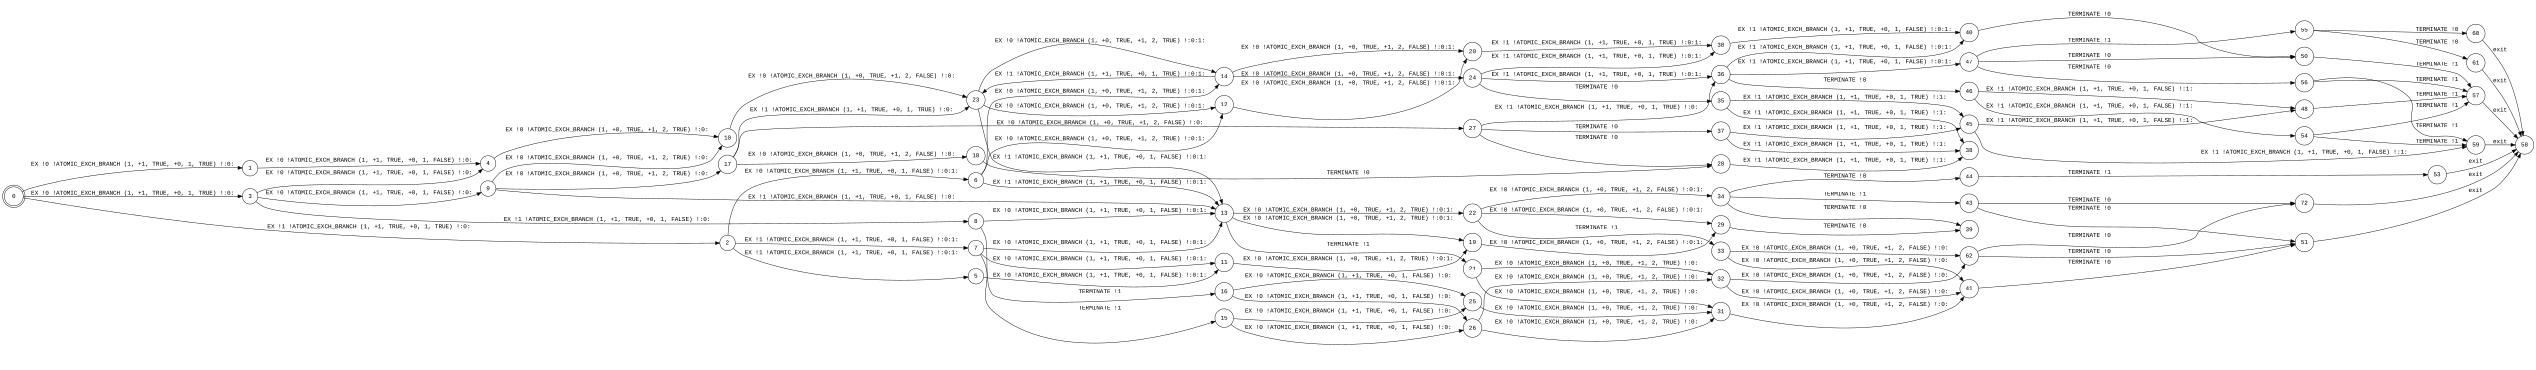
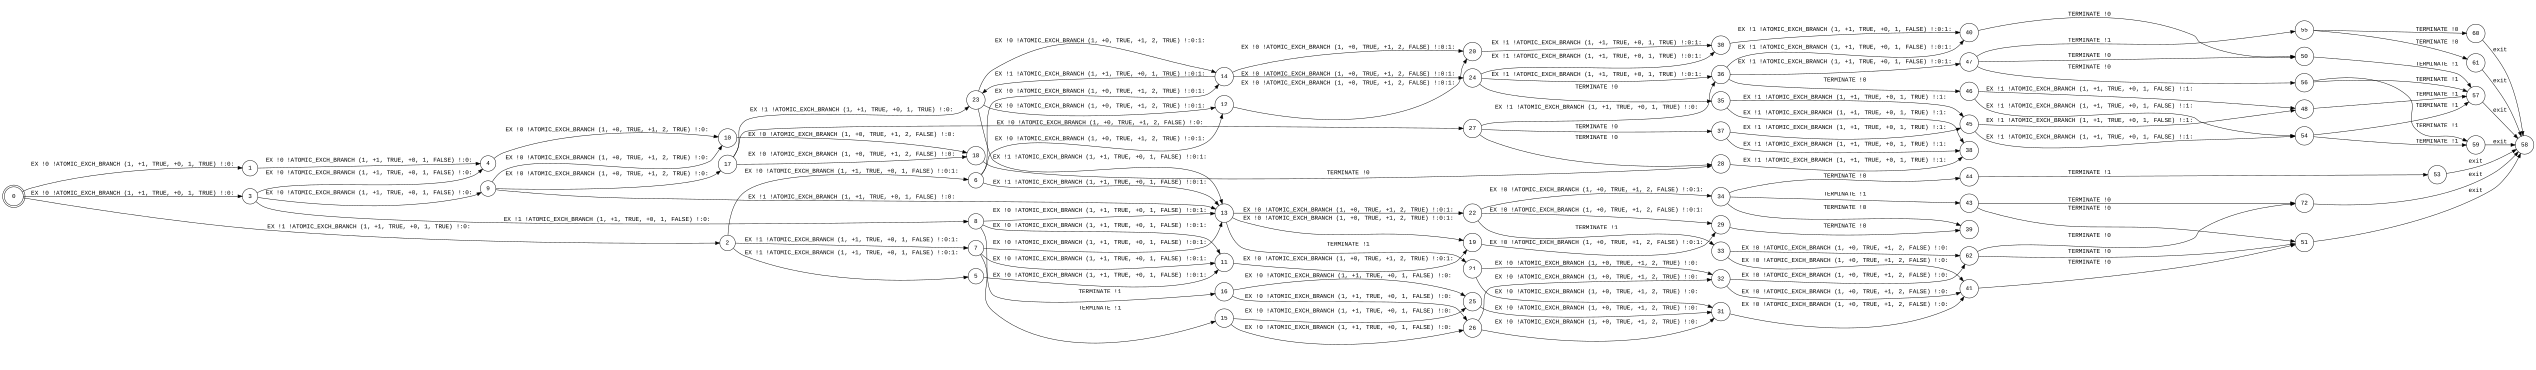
edge "10" -> "23": now "10" -> "18"
edge "45" -> "59": now "45" -> "54"
edge "8" -> "11": added, label "EX !0 !ATOMIC_EXCH_BRANCH (1, +1, TRUE, +0, 1, FALSE) !:0:1:"
